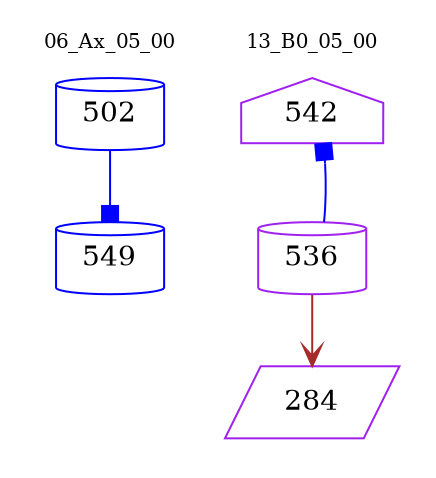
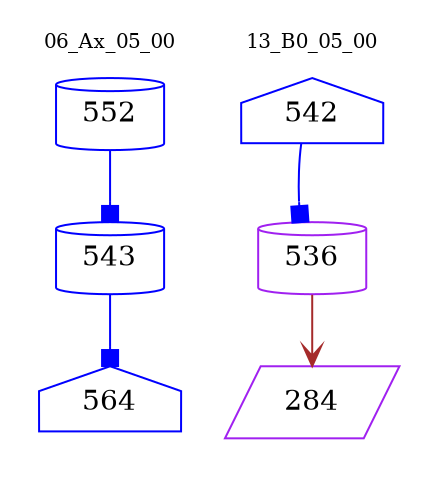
node "502": label "502" -> "552"
node "542": color purple -> blue
edge "536" -> "542": reversed
node "549": label "549" -> "543"
node "564": added
